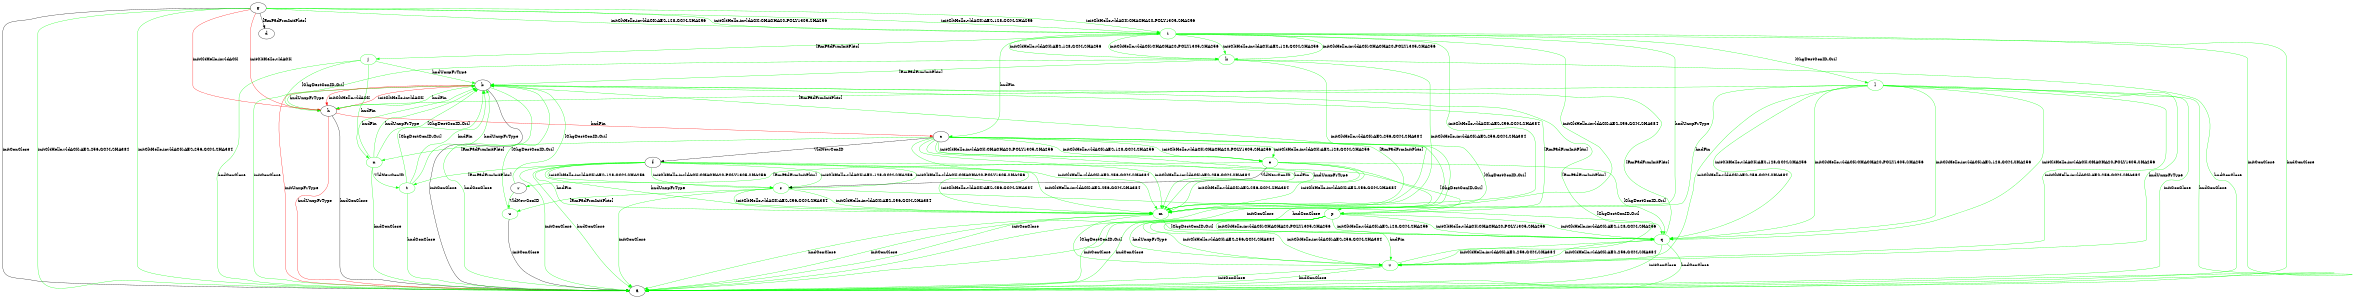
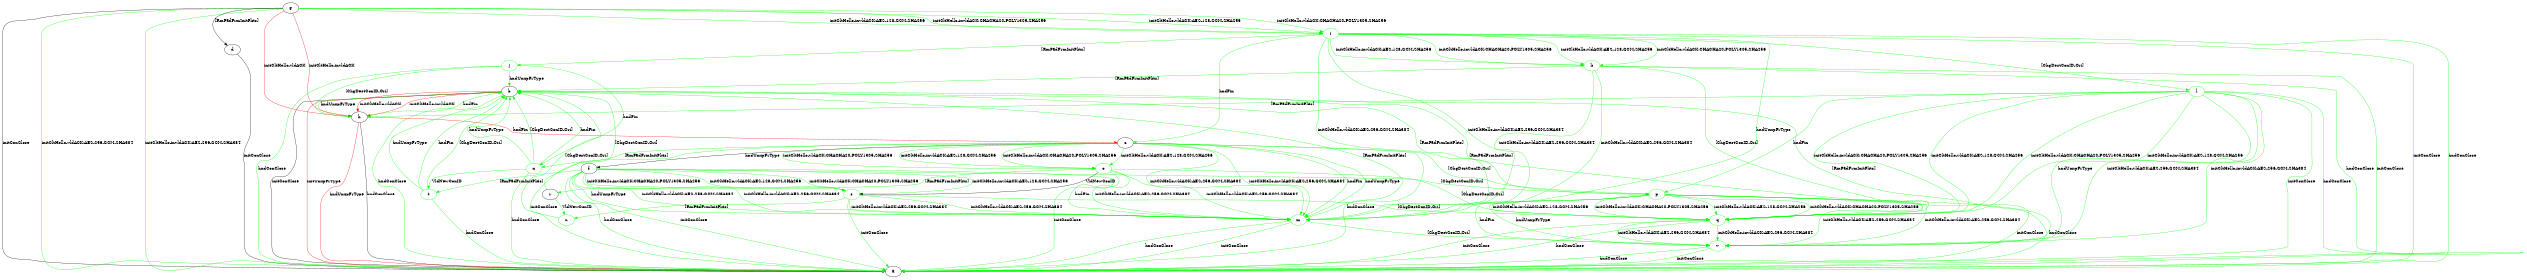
edge "c" -> "f": label "VldNewConID " -> "hndUnxpFrType "
edge "m" -> "q": now "k" -> "q"
edge "u" -> "a": now "d" -> "a"
